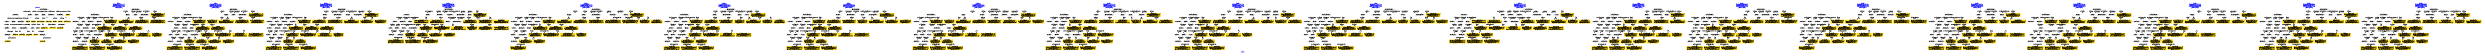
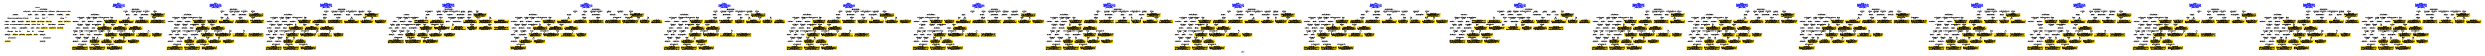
node "dimensions": removed
node "Link Earliest Date": label "Link Earliest Date" -> "Object Earliest Date"
node "Artist Birth Date": fillcolor gold -> lightgray
